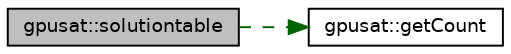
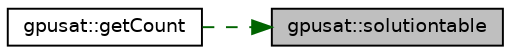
edge "gpusat::solutiontable" -> "gpusat::getCount": reversed
